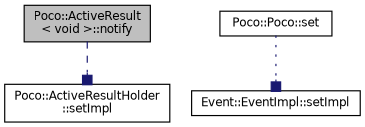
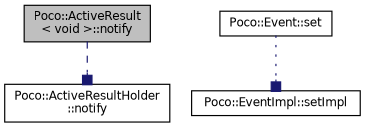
node "Poco::Poco::set": label "Poco::Poco::set" -> "Poco::Event::set"
node "Poco::ActiveResultHolder ::setImpl": label "Poco::ActiveResultHolder ::setImpl" -> "Poco::ActiveResultHolder ::notify"
node "Event::EventImpl::setImpl": label "Event::EventImpl::setImpl" -> "Poco::EventImpl::setImpl"
